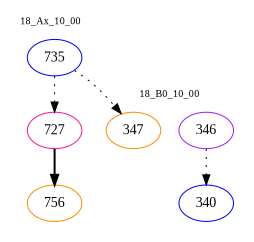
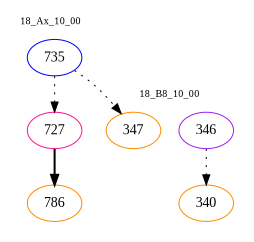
cluster "18_B0_10_00": label "18_B0_10_00" -> "18_B8_10_00"
node "756": label "756" -> "786"
node "340": color blue -> darkorange
